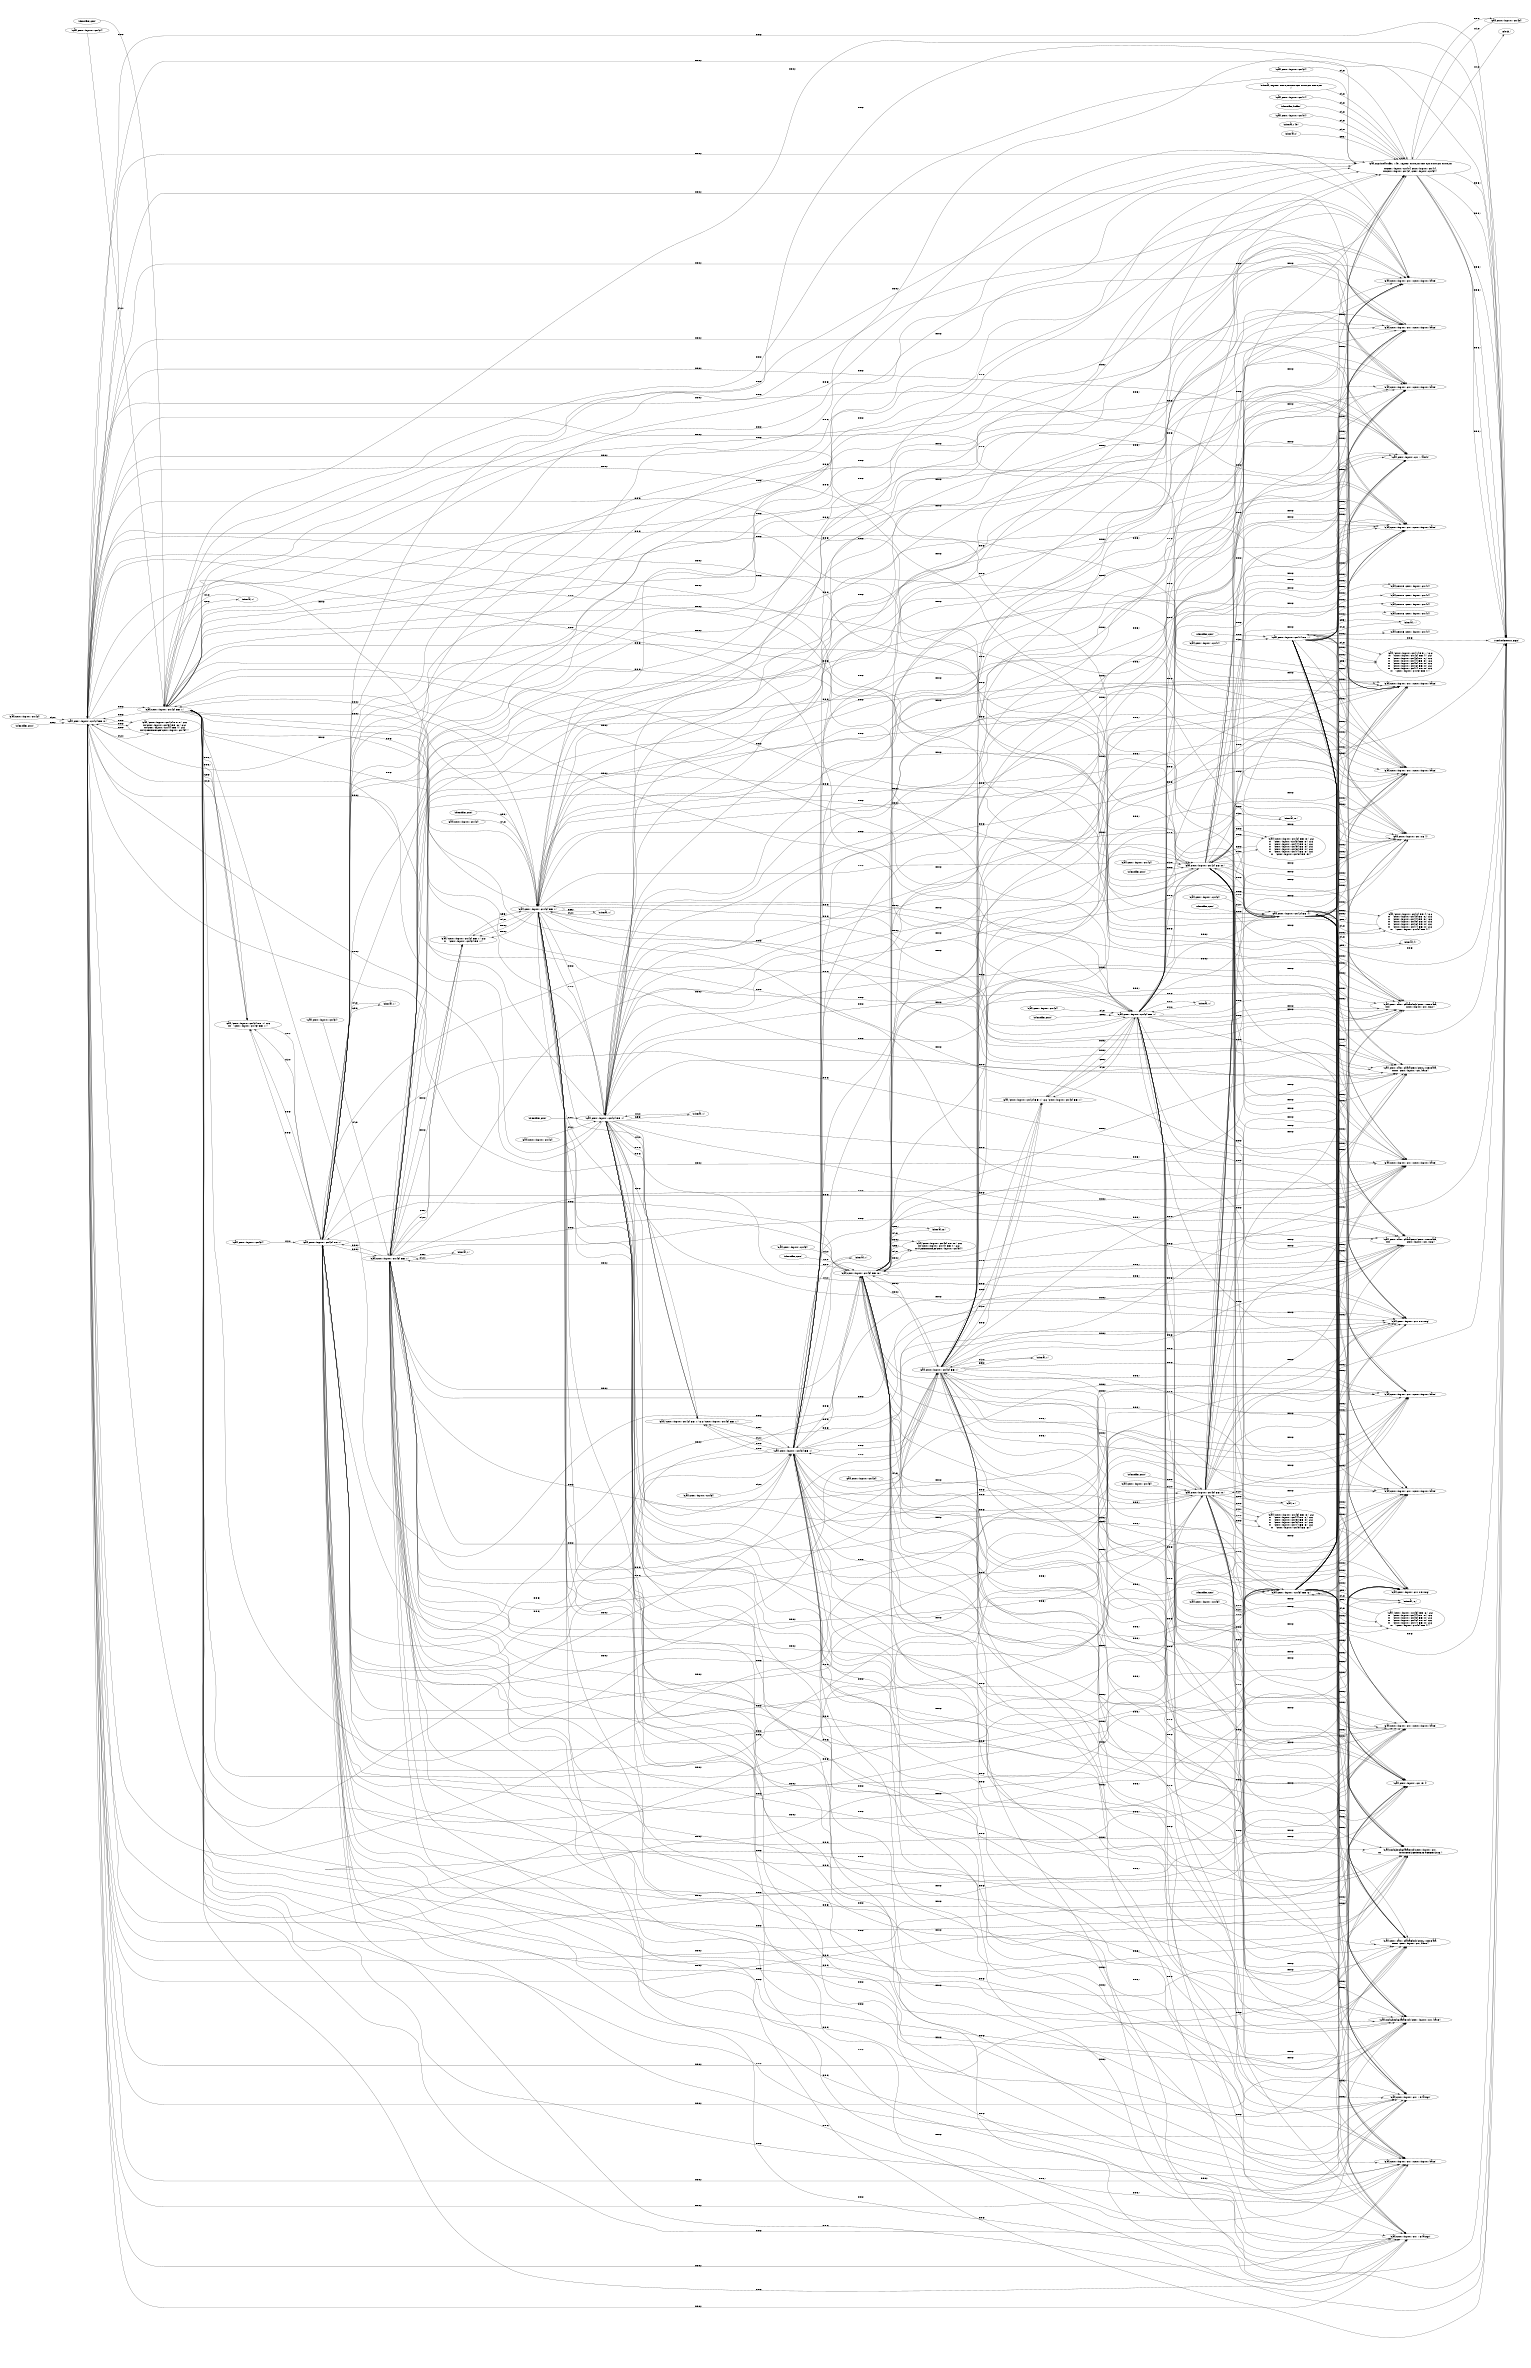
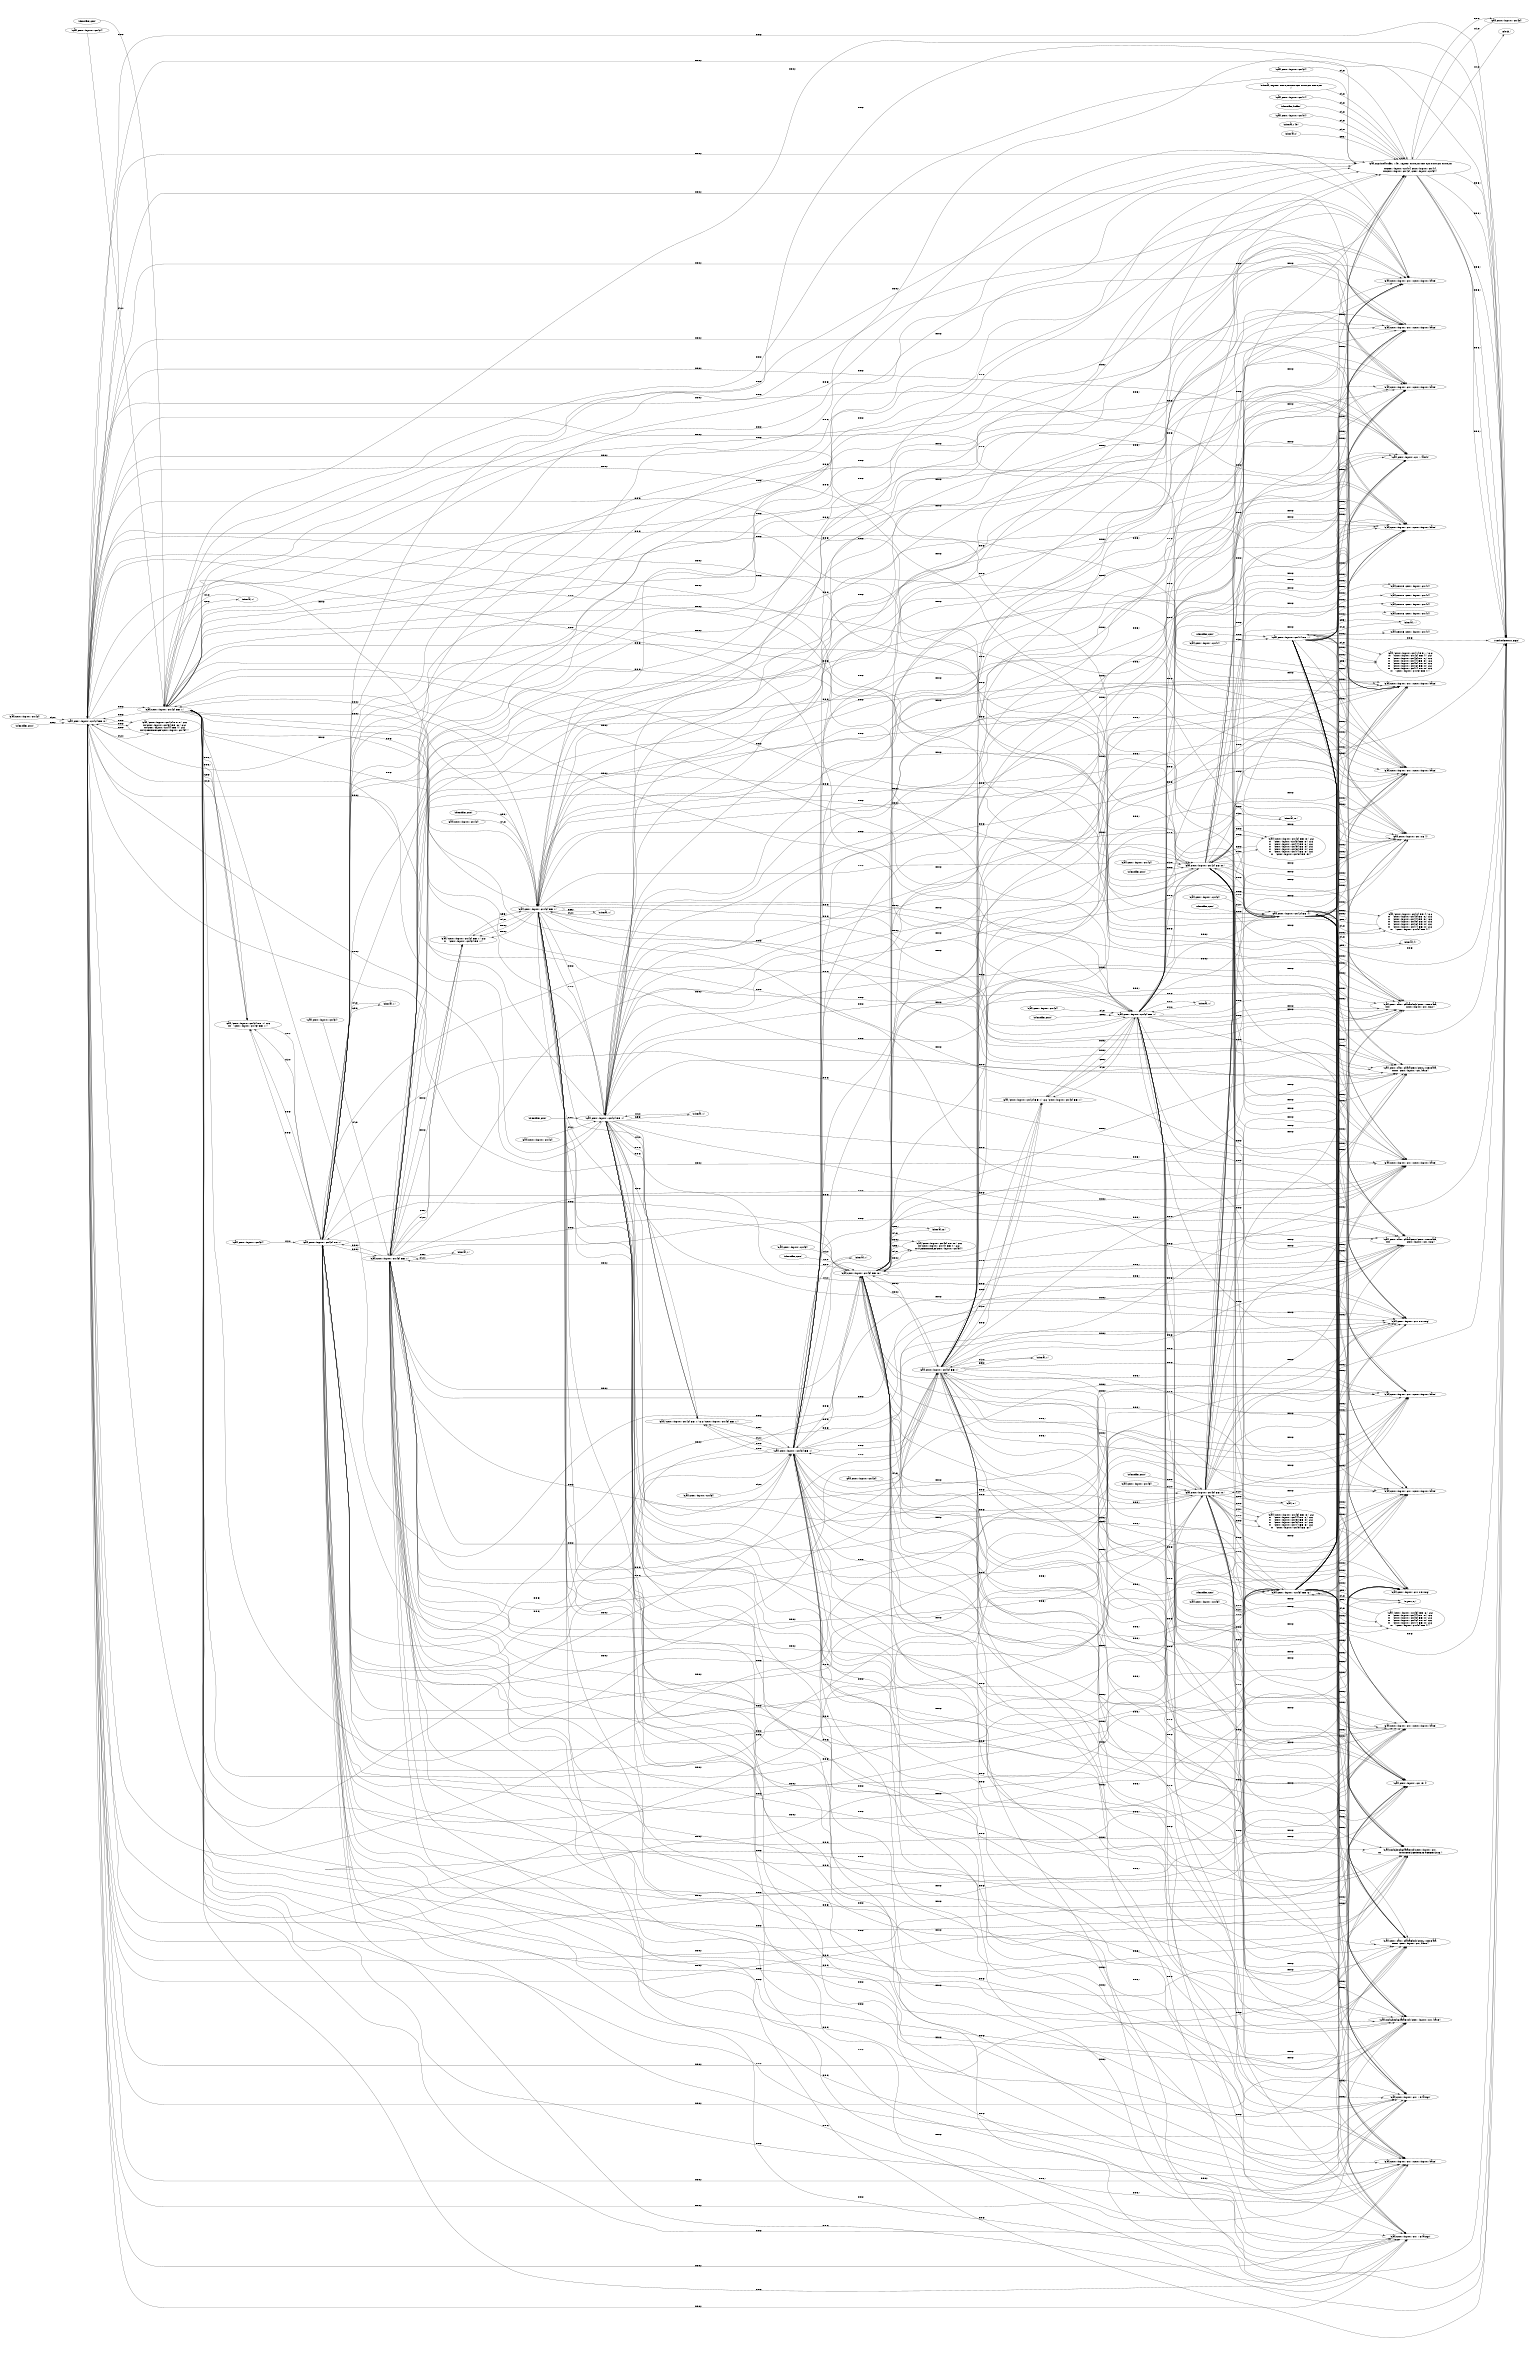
edge "(Call,ctxt->input->cur[3] == 'C')" -> "(Call,ctxt->input->cur[3] == 'O')": added, label "DDG:"
node "(Literal,'C')": label "(Literal,'C')" -> "(Bytes,'C')"
